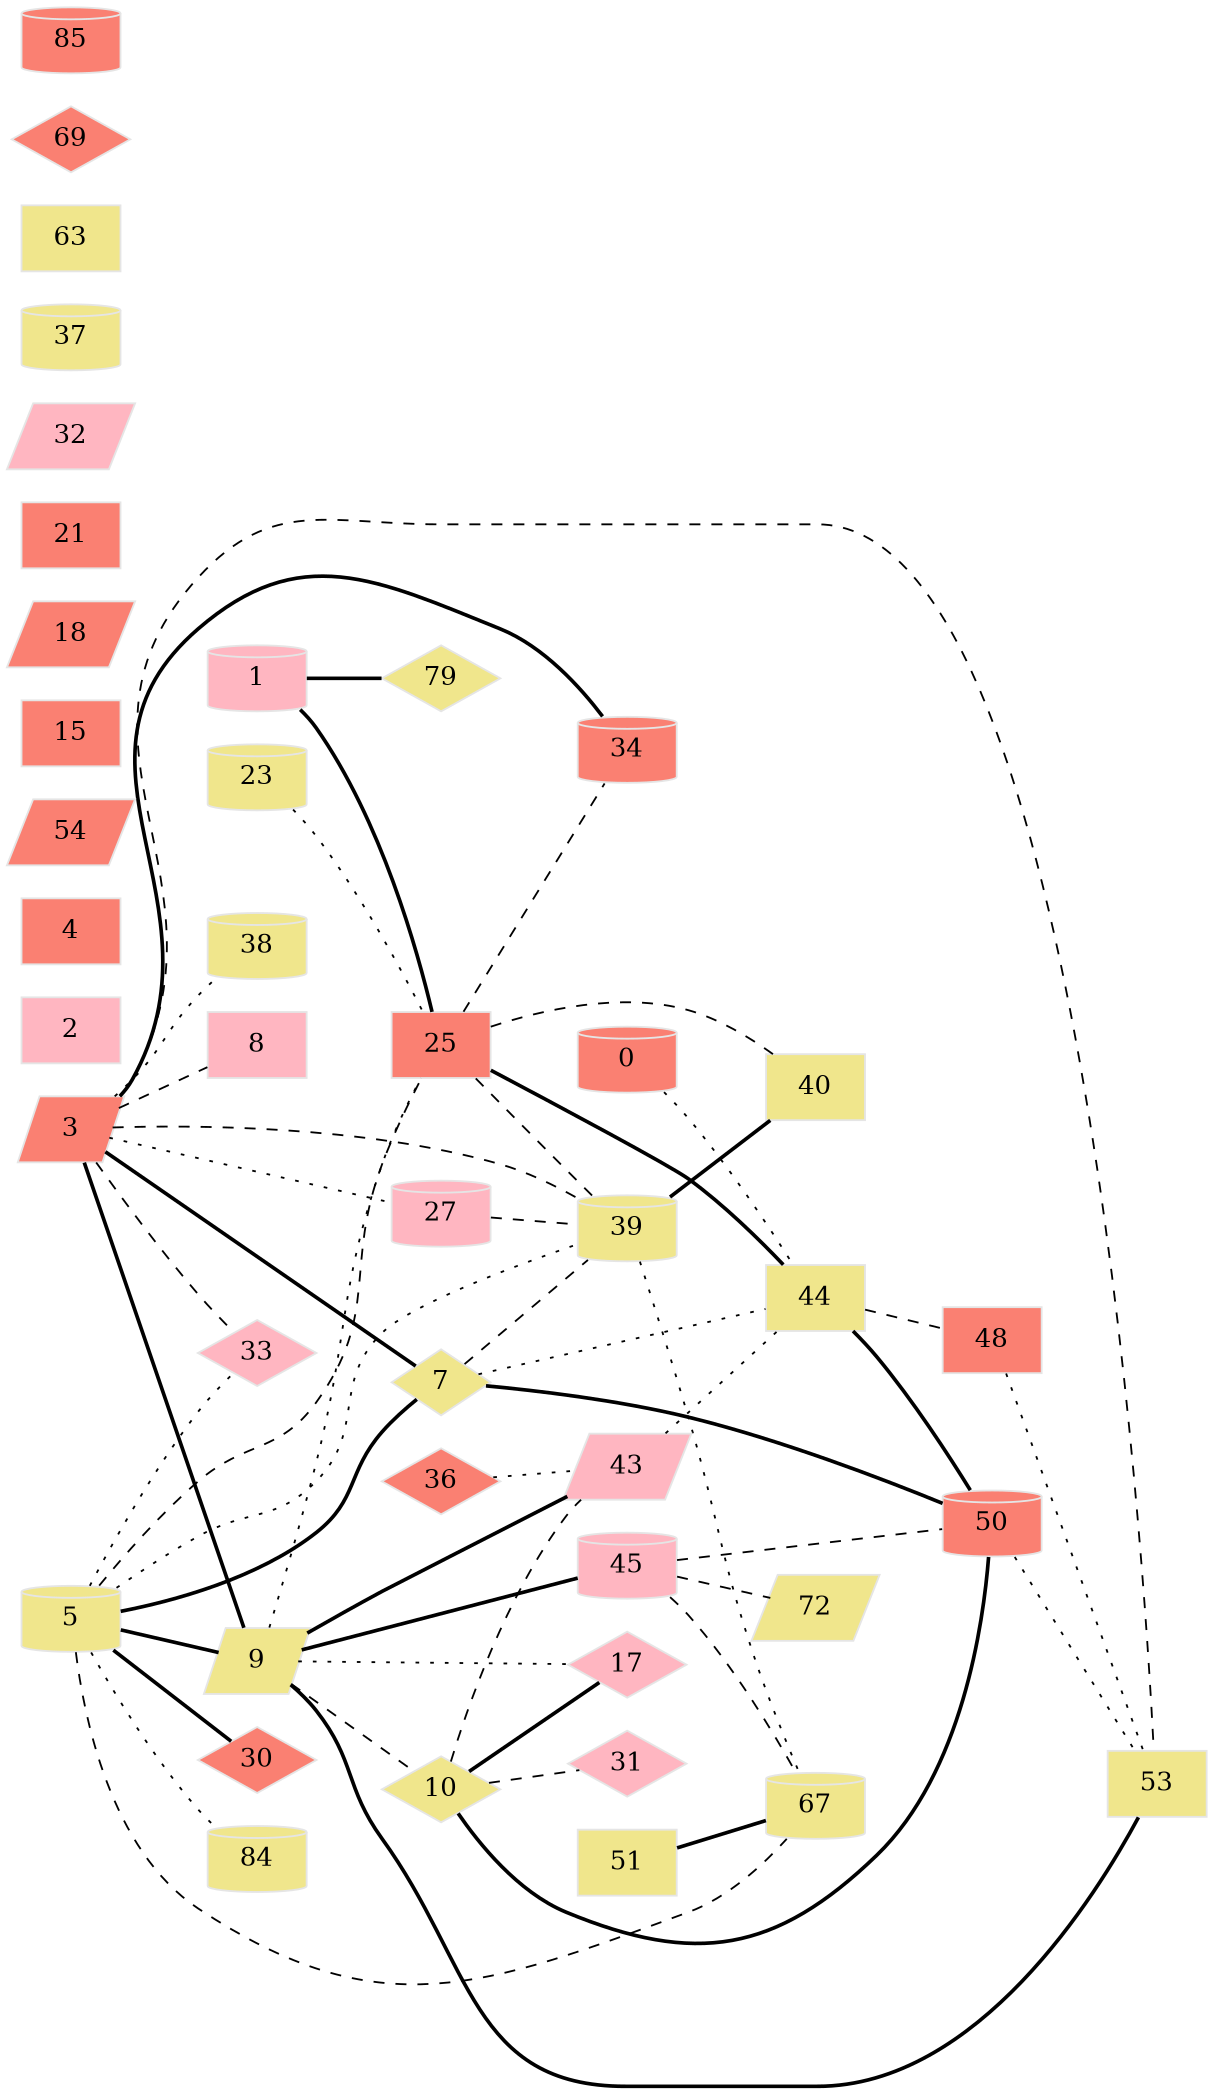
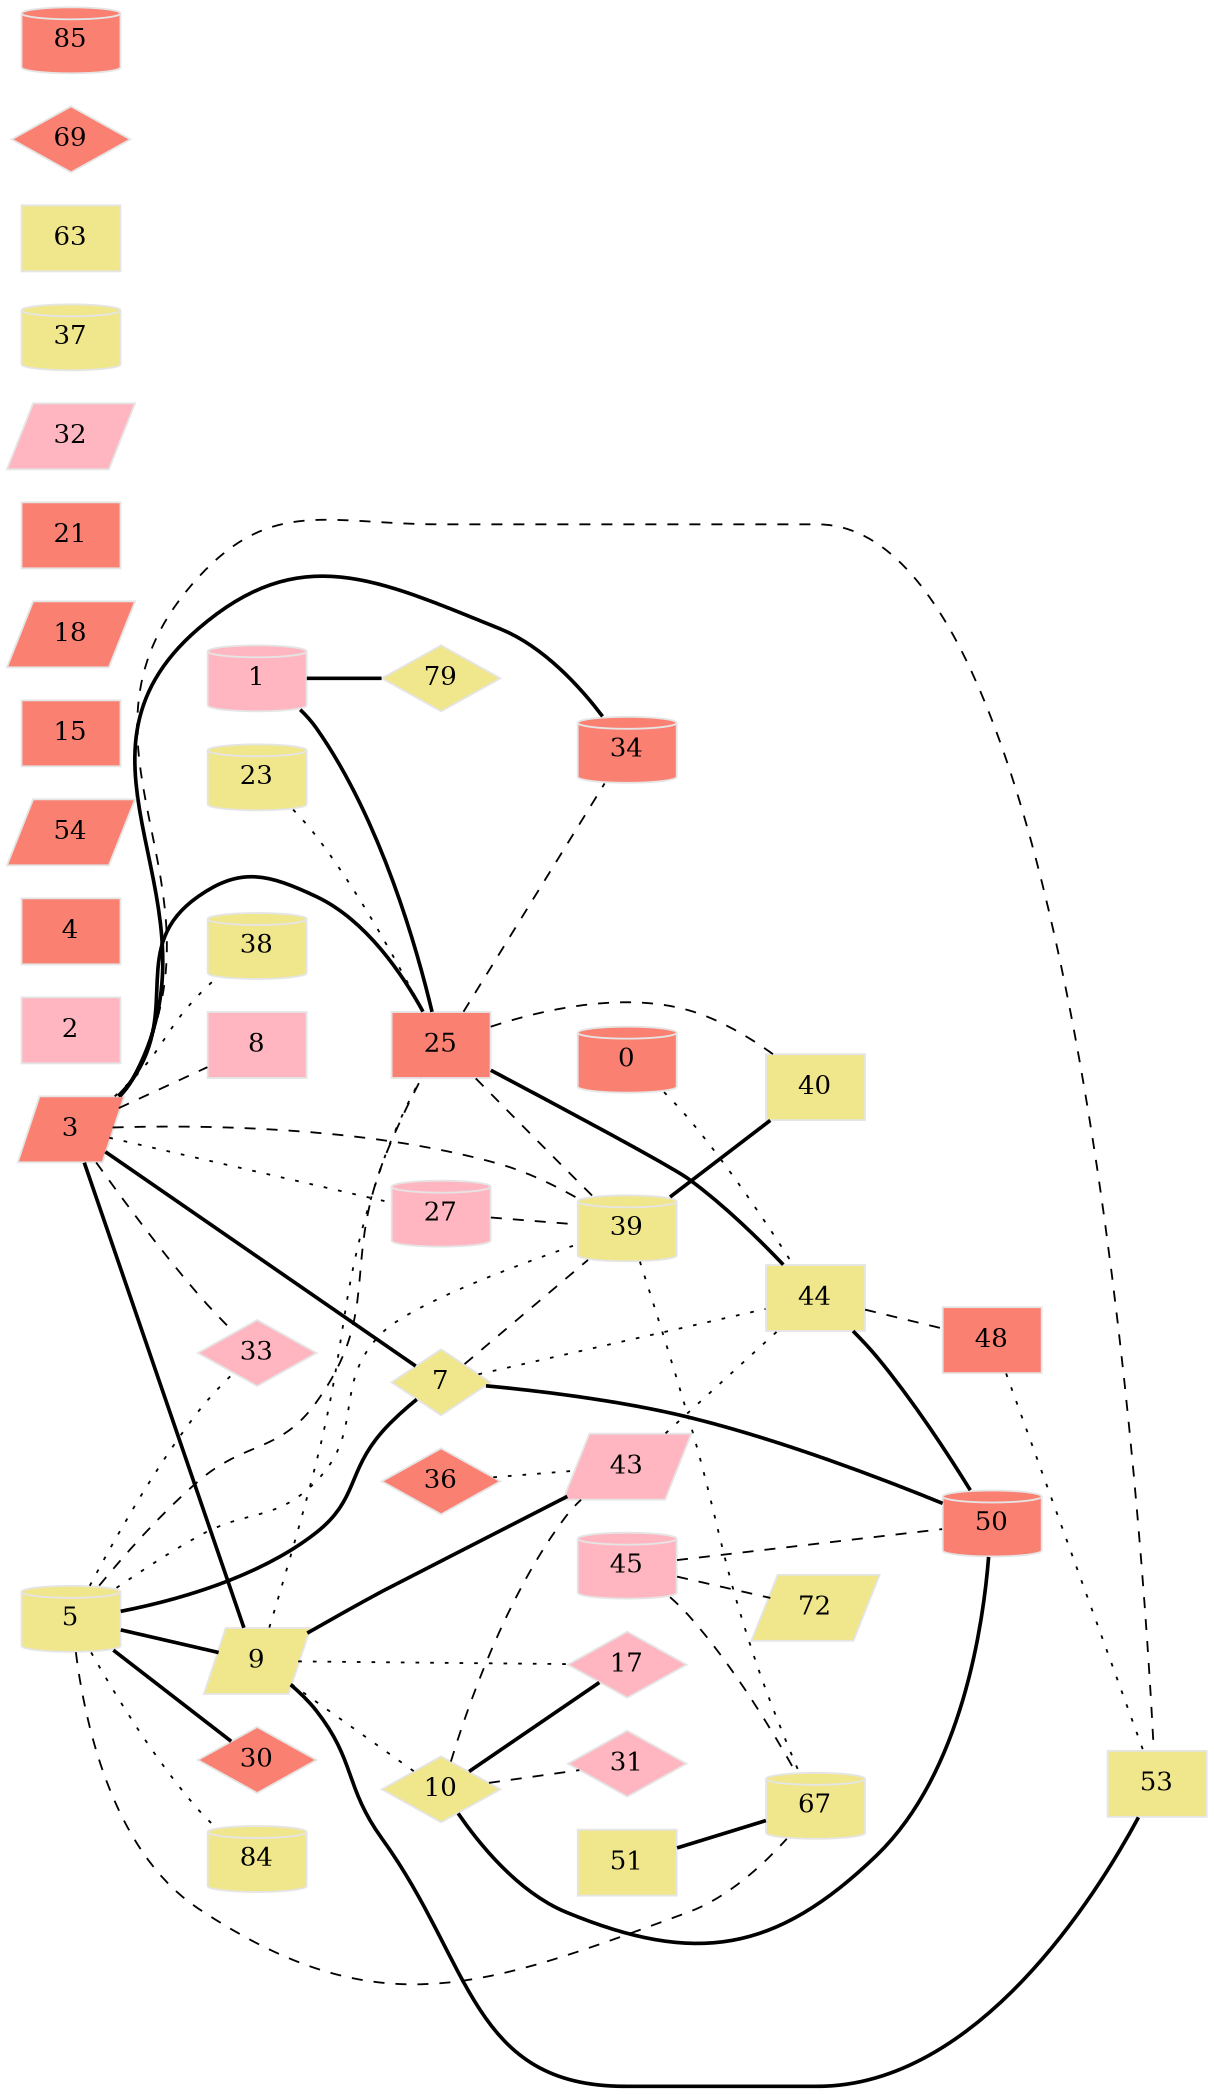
edge "25" -- "3": added
edge "45" -- "9": removed
edge "50" -- "53": removed
edge "9" -- "10": style dashed -> dotted
